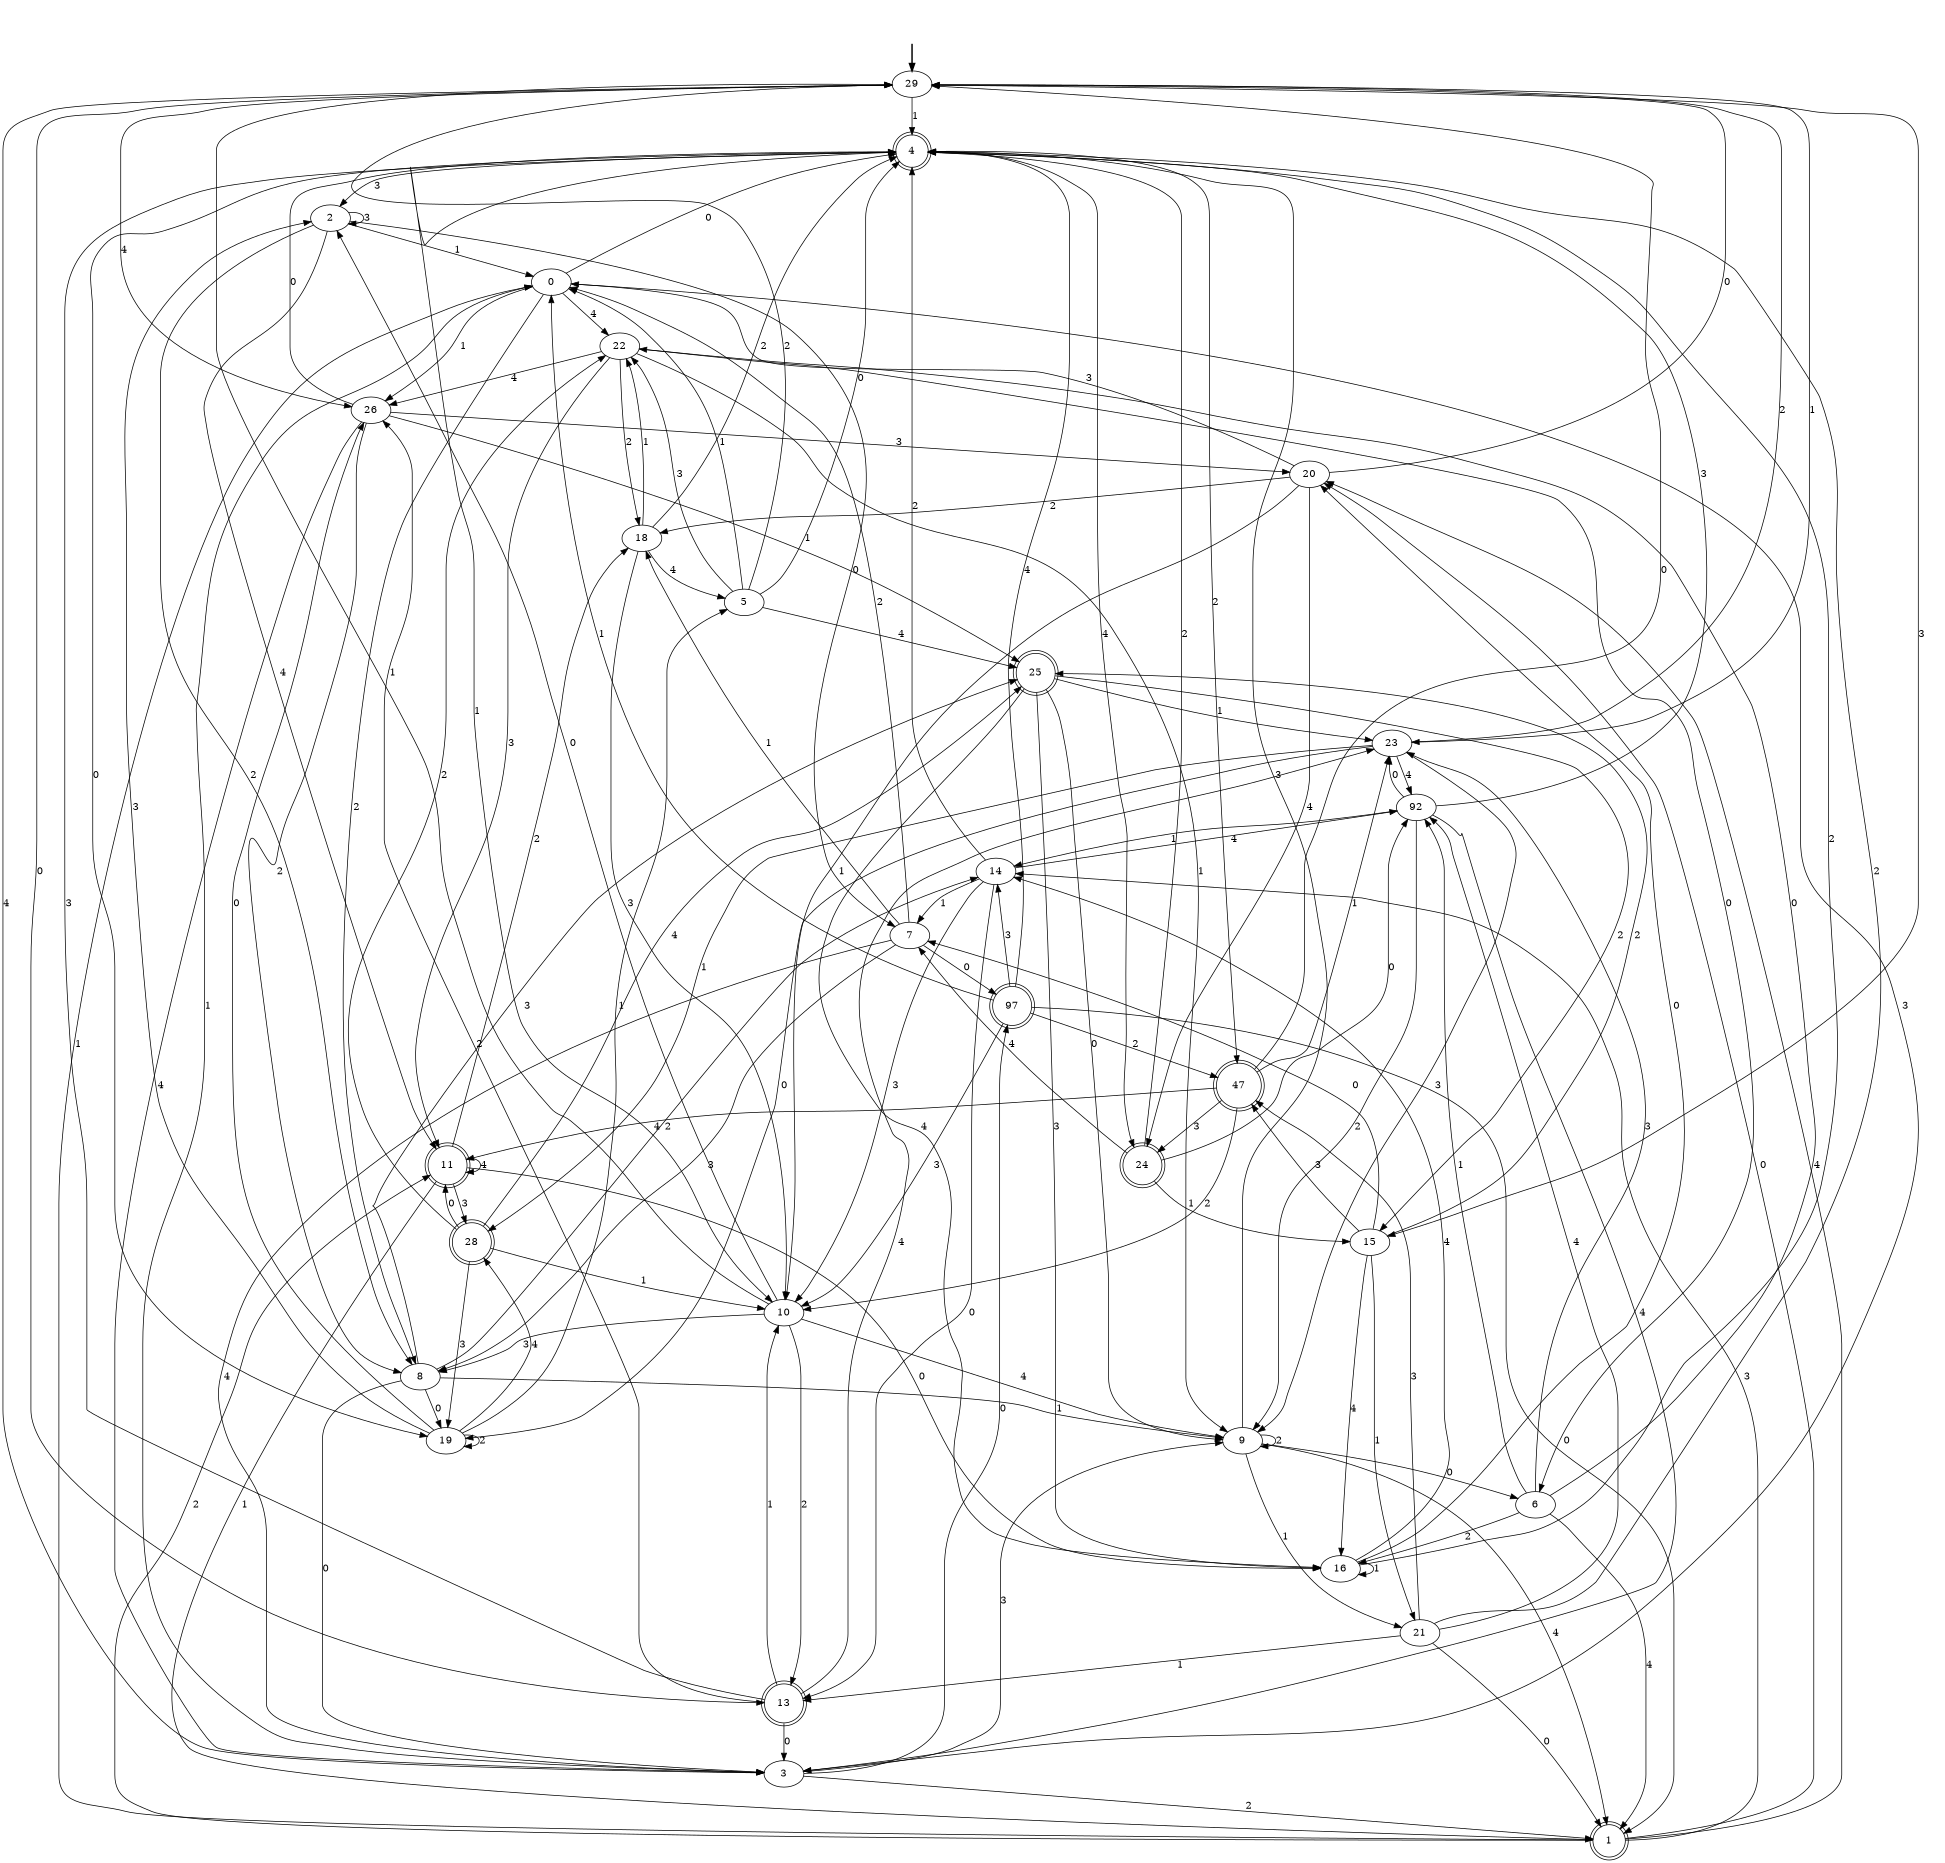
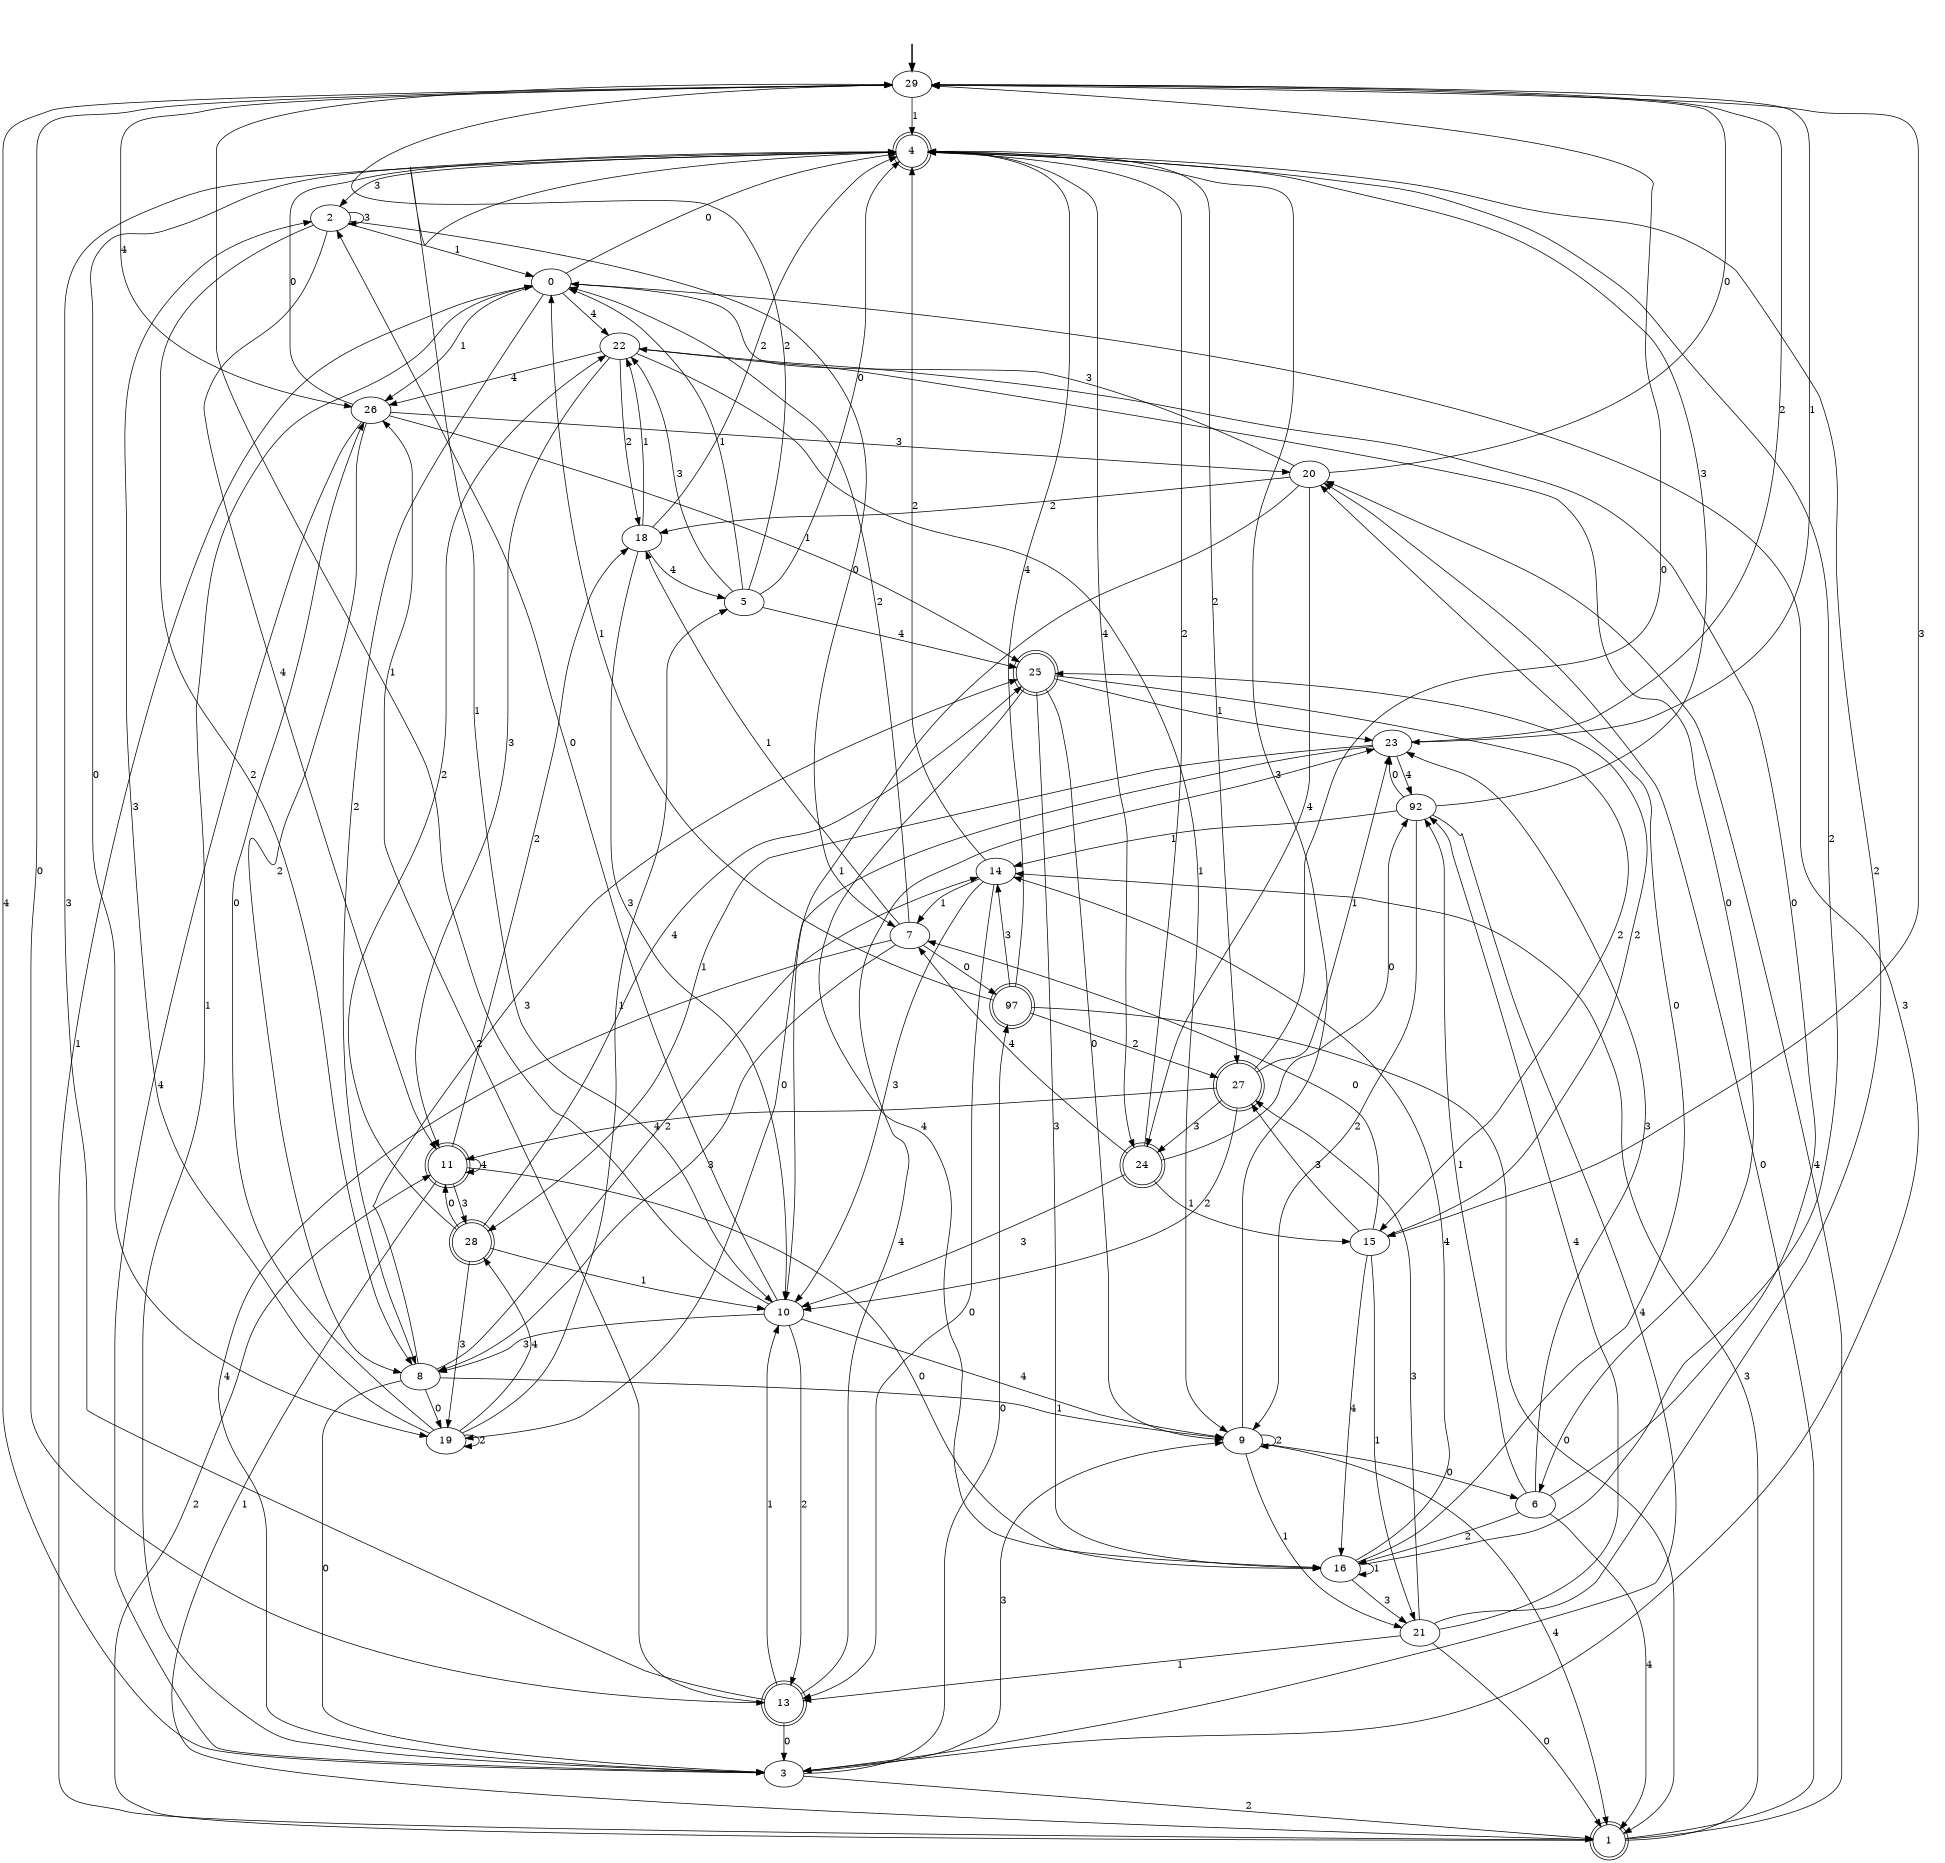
edge "14" -> "92": removed, label "4"
edge "23" -> "9": removed, label "3"
node "47": label "47" -> "27"
edge "97" -> "10": now "24" -> "10"
edge "16" -> "21": added, label "3"
